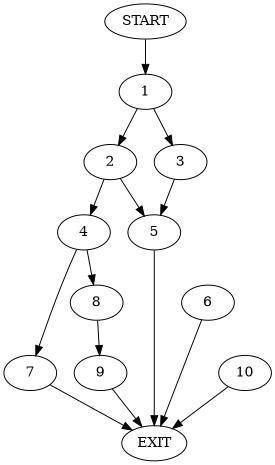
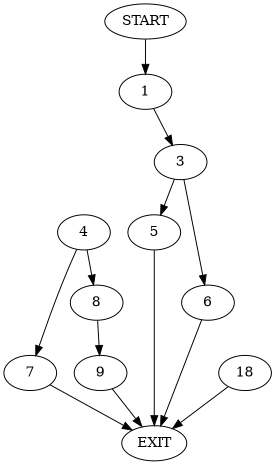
node "2": removed
edge "3" -> "6": added
node "10": label "10" -> "18"
